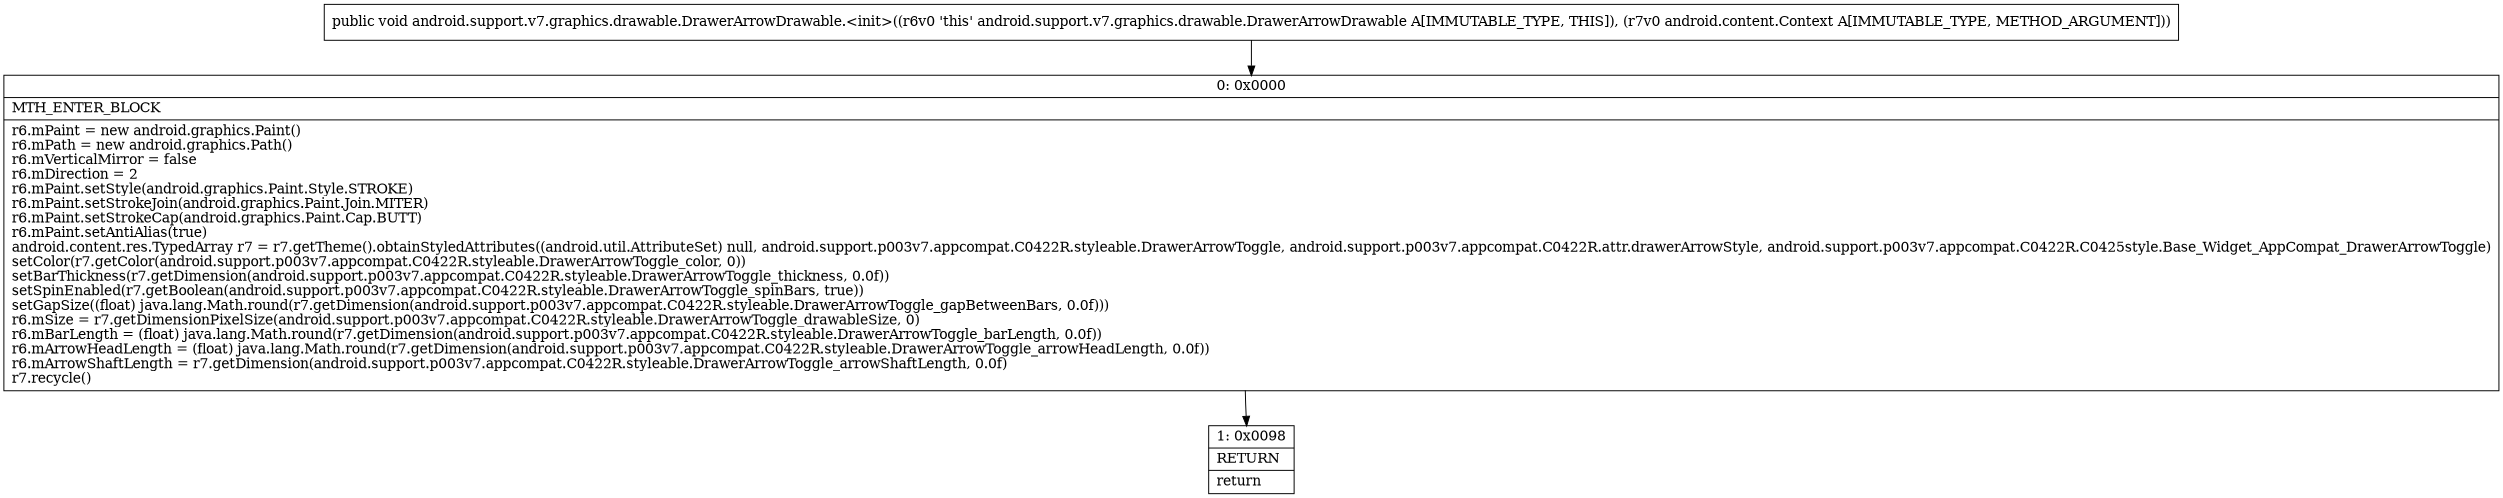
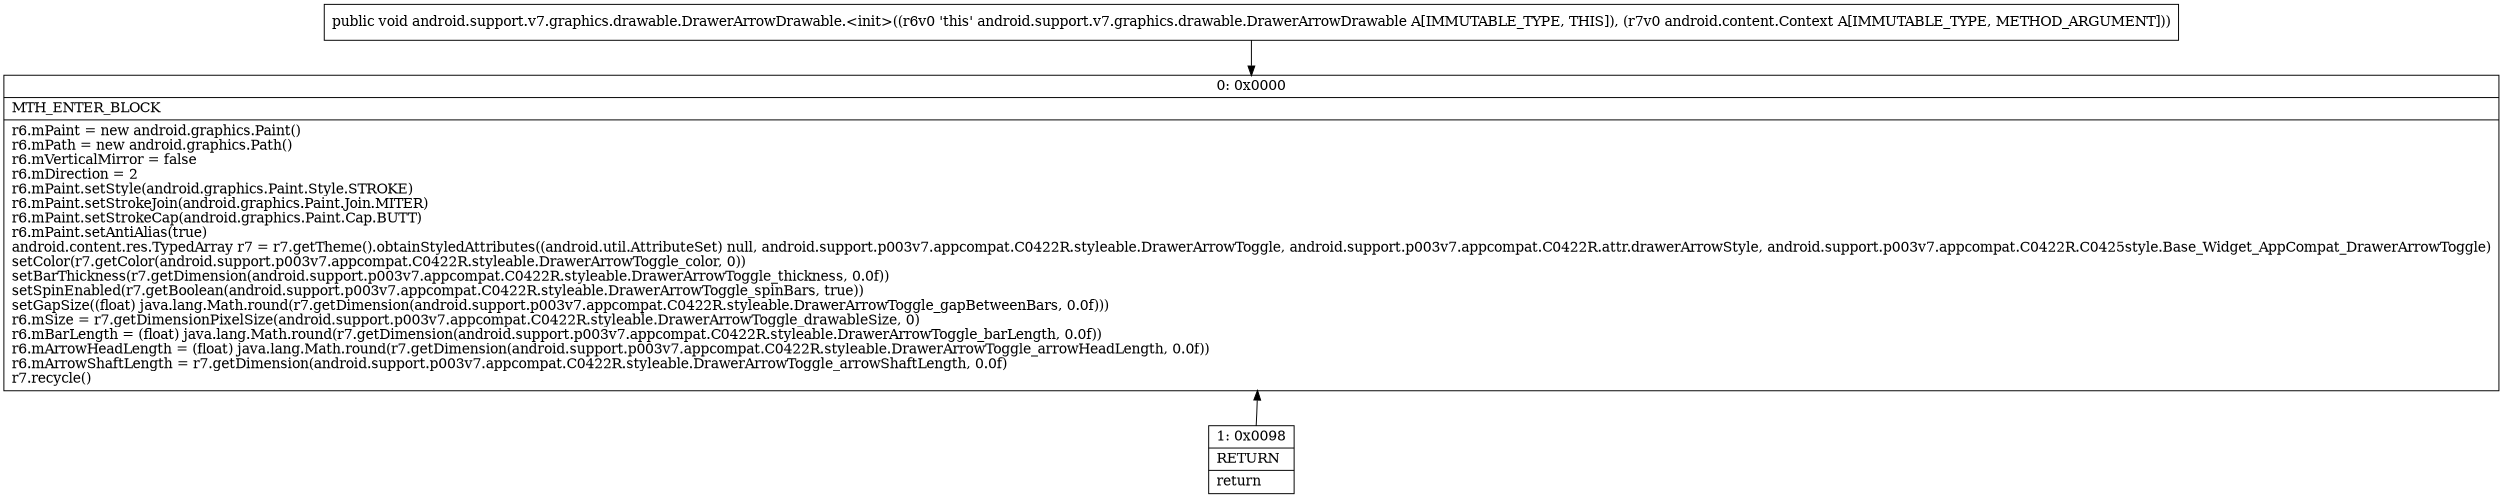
edge "0: 0x0000" -> "1: 0x0098": reversed
